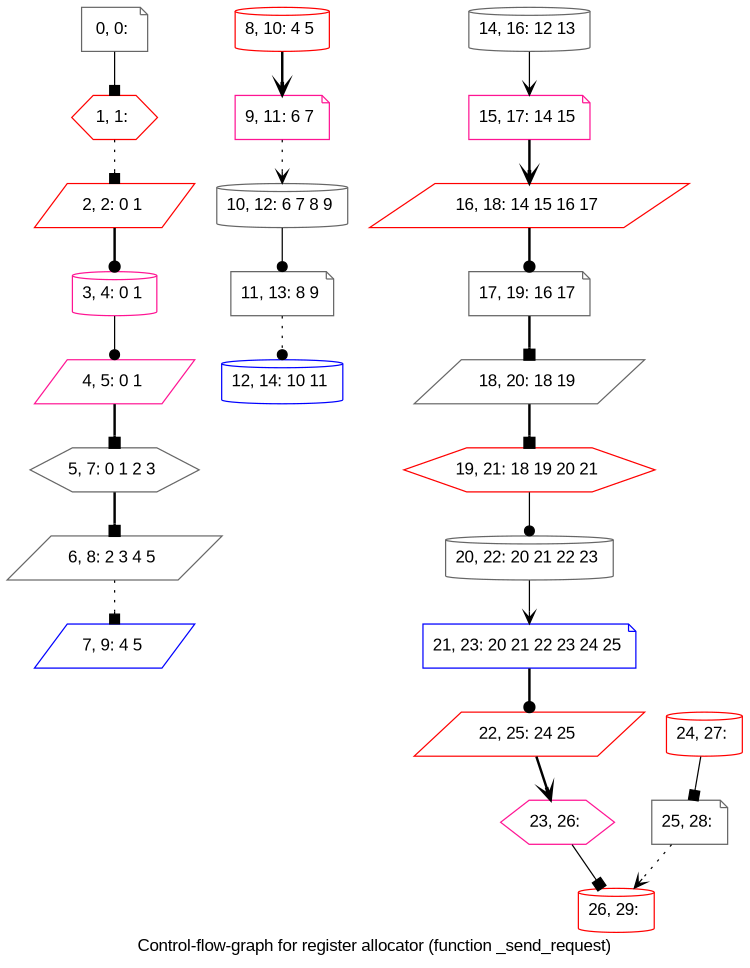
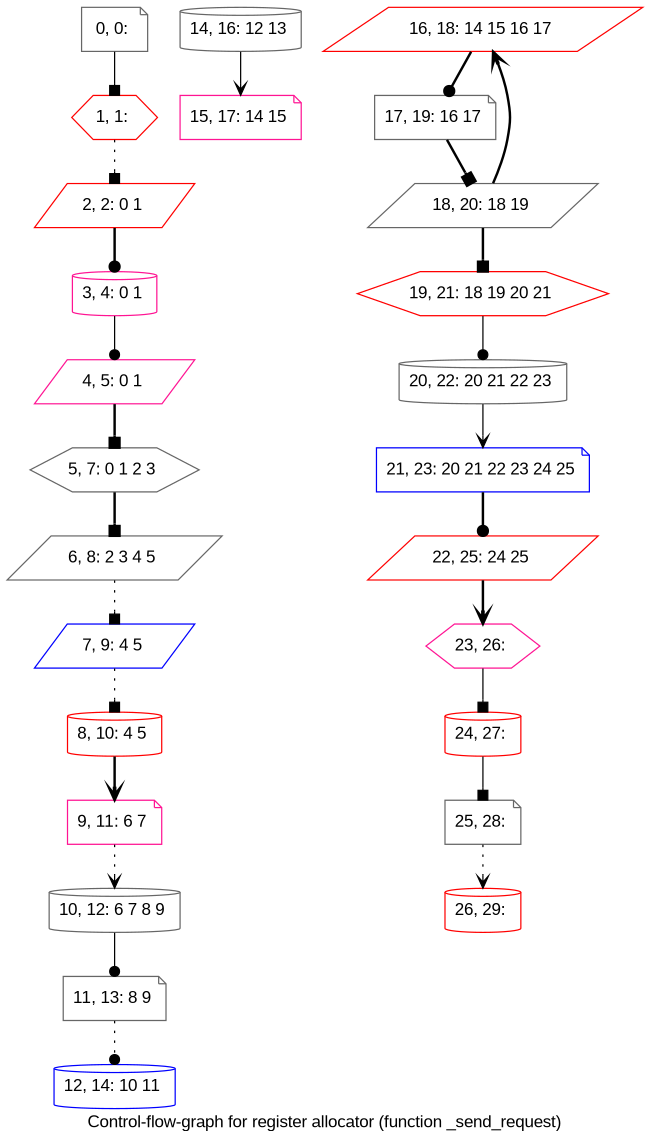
edge "15, 17: 14 15" -> "16, 18: 14 15 16 17": now "18, 20: 18 19" -> "16, 18: 14 15 16 17"
edge "7, 9: 4 5" -> "8, 10: 4 5": added
edge "23, 26:" -> "26, 29:": now "23, 26:" -> "24, 27:"
